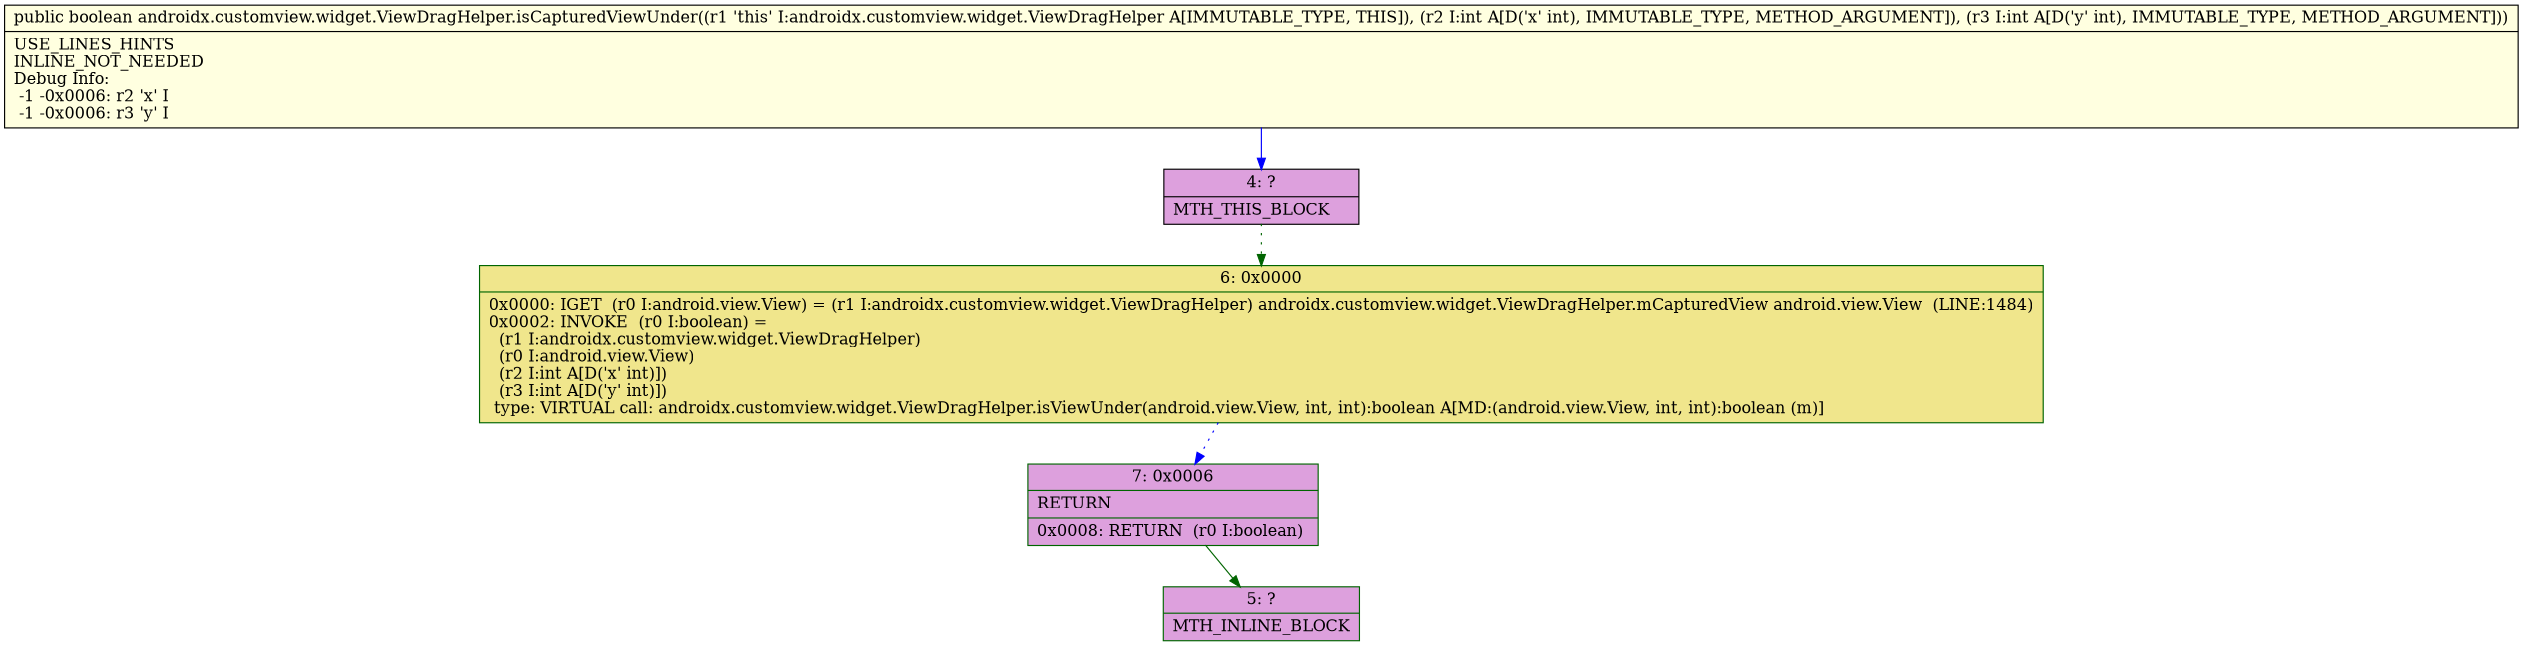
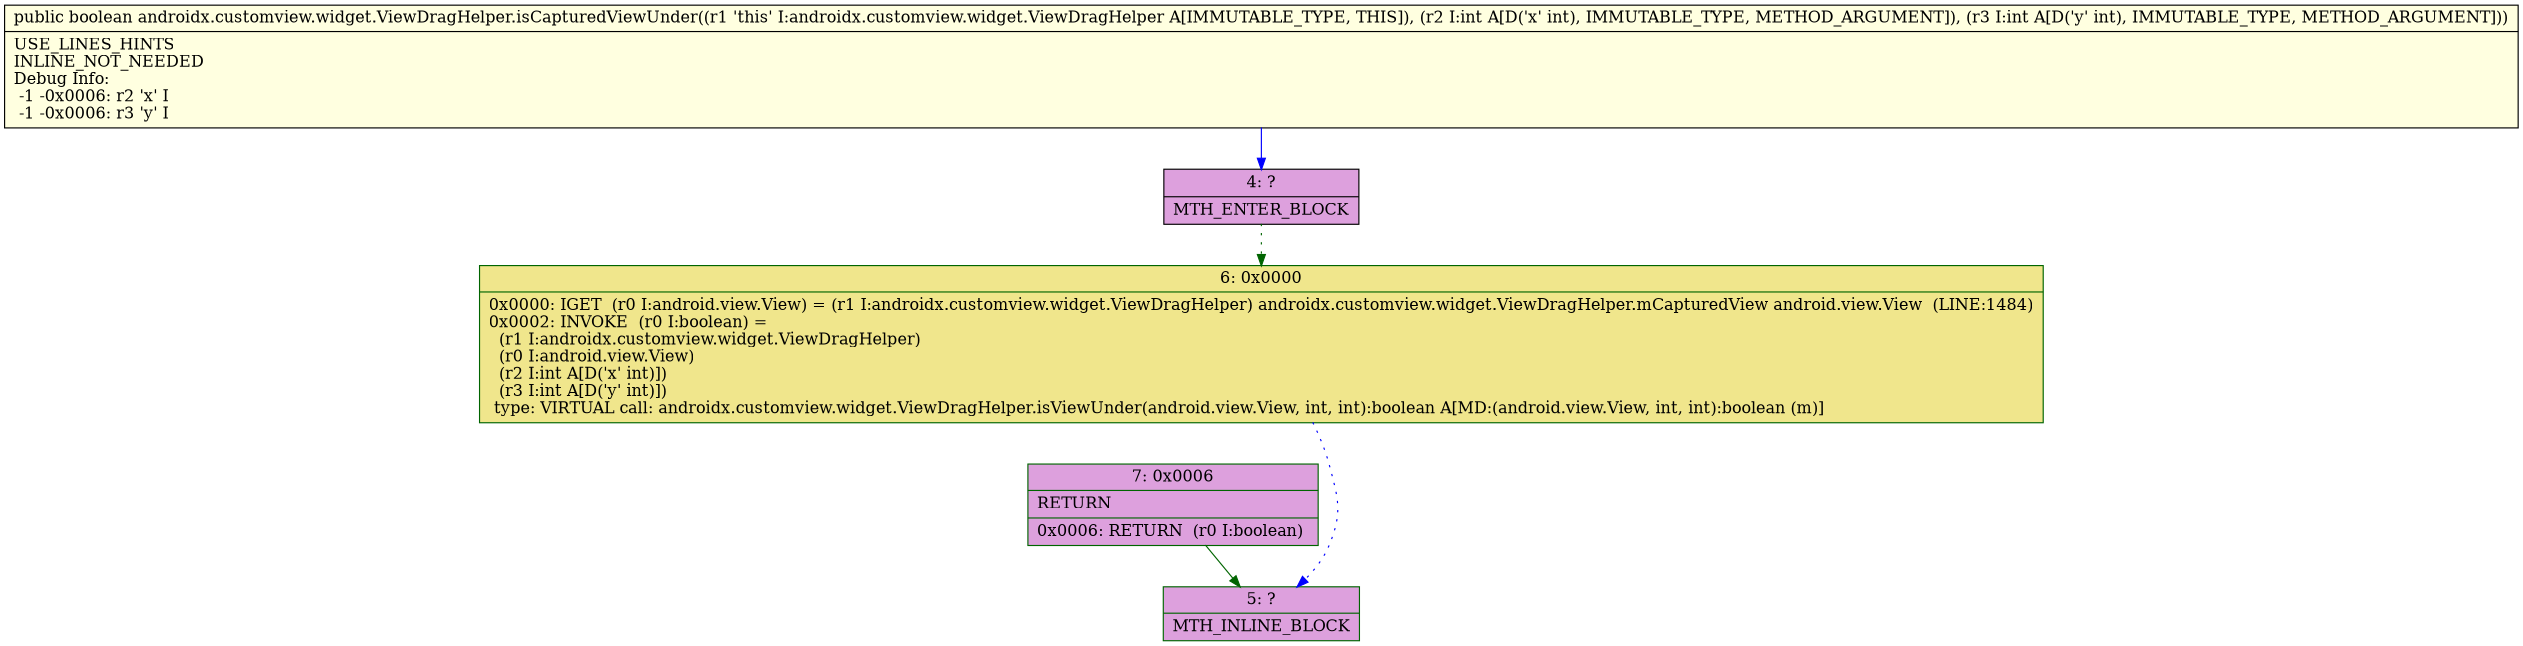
node "4: ?": text "MTH_THIS_BLOCK" -> "MTH_ENTER_BLOCK"
edge "6: 0x0000" -> "7: 0x0006": now "6: 0x0000" -> "5: ?"
node "7: 0x0006": text "0x0008: RETURN  (r0 I:boolean)" -> "0x0006: RETURN  (r0 I:boolean)"
